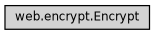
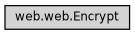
node "web.encrypt.Encrypt": label "web.encrypt.Encrypt" -> "web.web.Encrypt"
